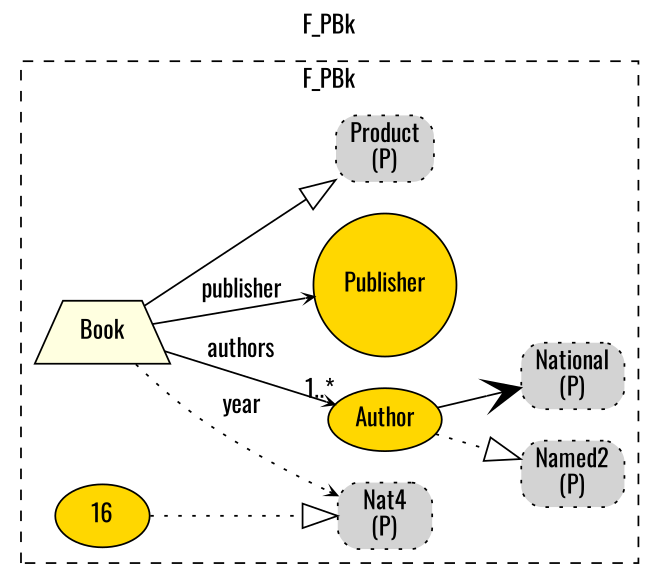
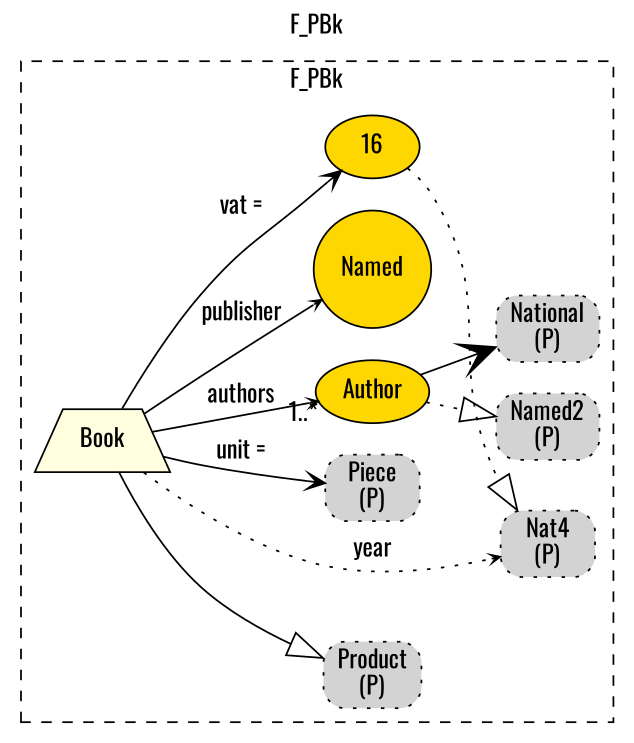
edge "Book" -> "16": added, label "vat ="
node "Publisher": label "Publisher" -> "Named"
node "Piece": added
